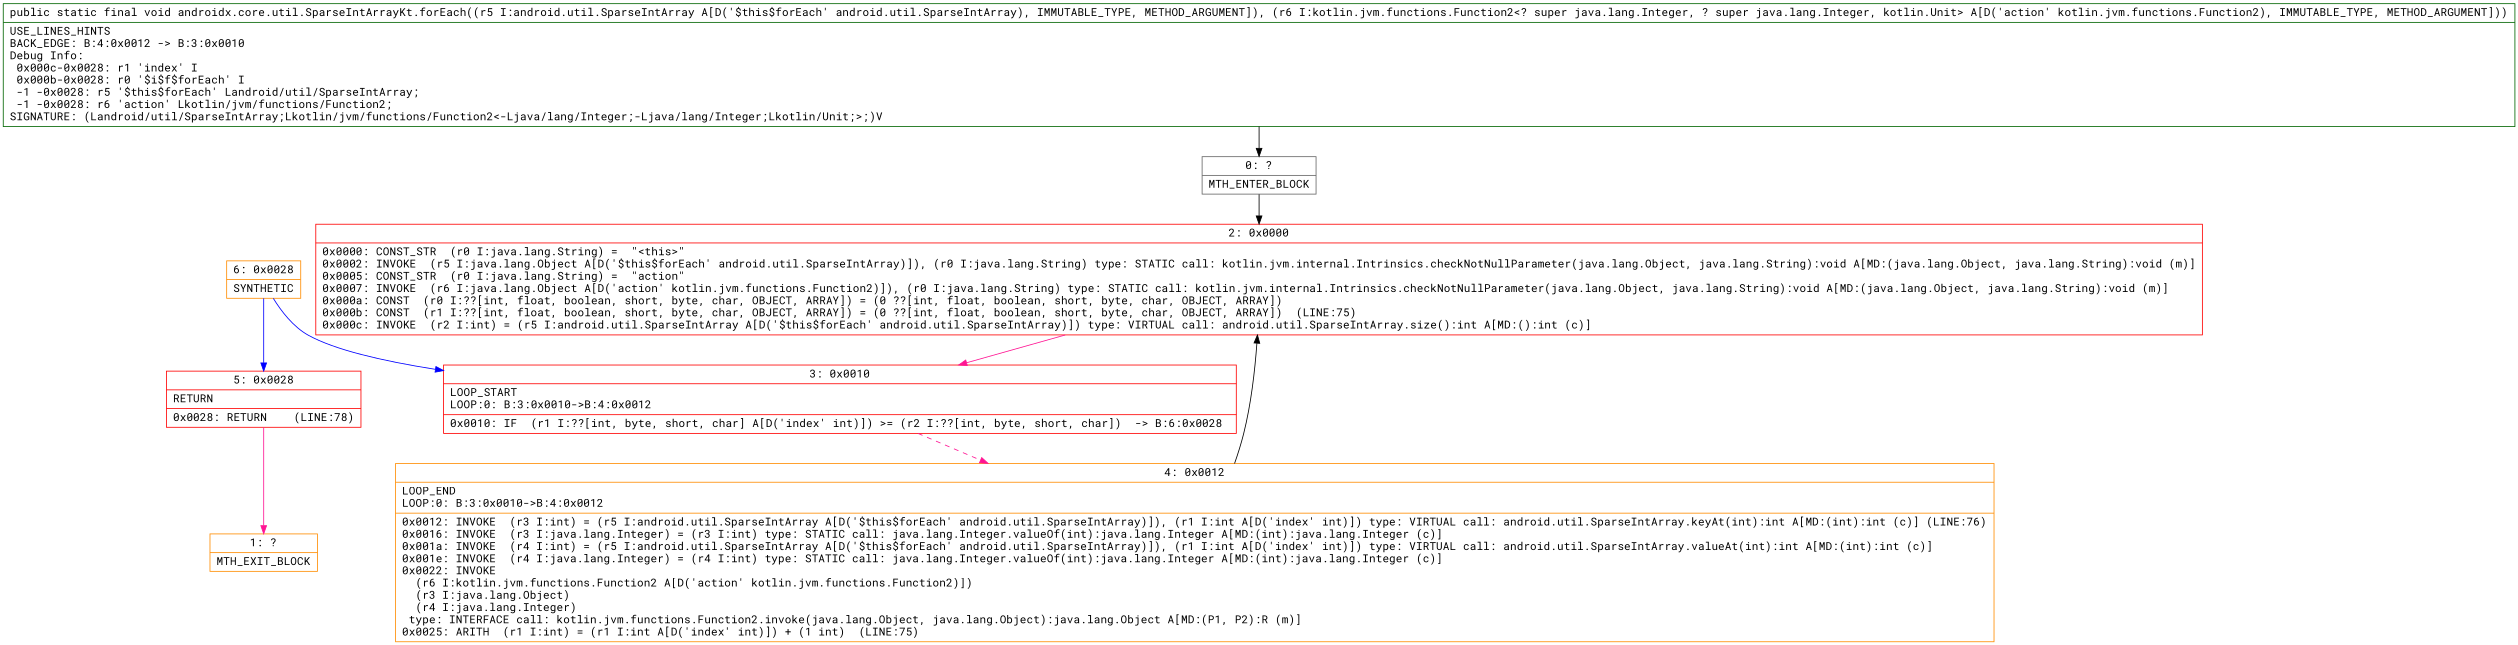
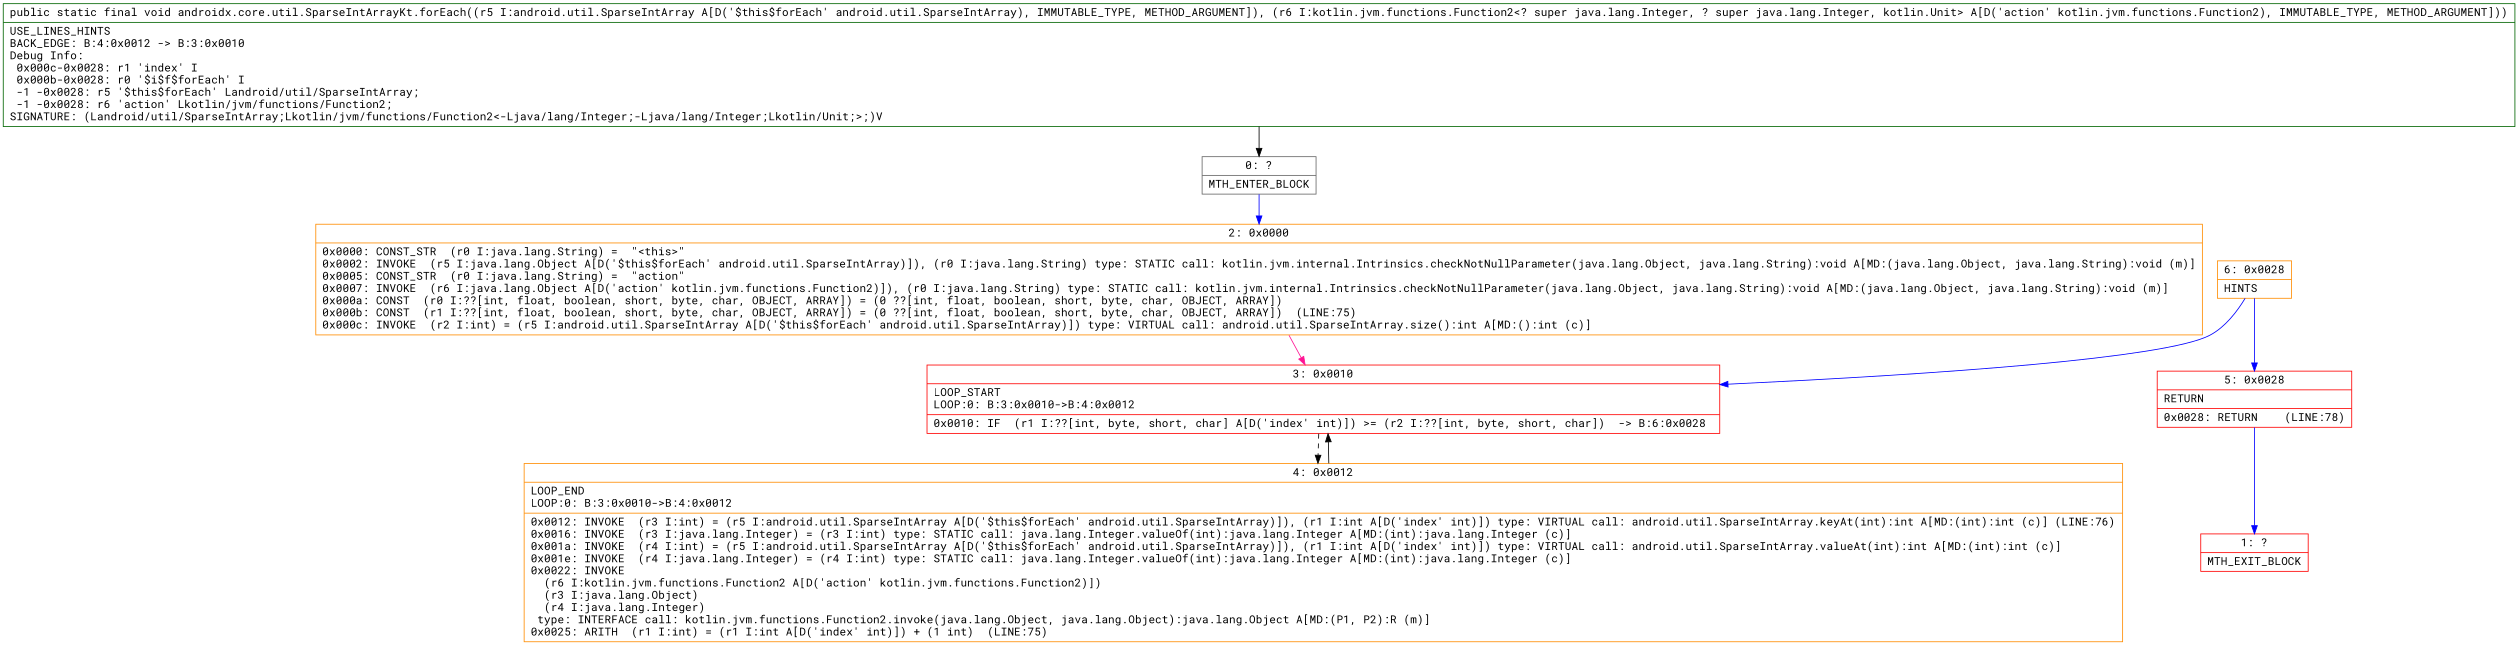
edge "0: ?" -> "2: 0x0000": color black -> blue
node "2: 0x0000": color red -> darkorange
node "6: 0x0028": text "SYNTHETIC" -> "HINTS"
edge "4: 0x0012" -> "2: 0x0000": now "4: 0x0012" -> "3: 0x0010"
edge "3: 0x0010" -> "4: 0x0012": color deeppink -> black
edge "5: 0x0028" -> "1: ?": color deeppink -> blue
node "1: ?": color darkorange -> red
